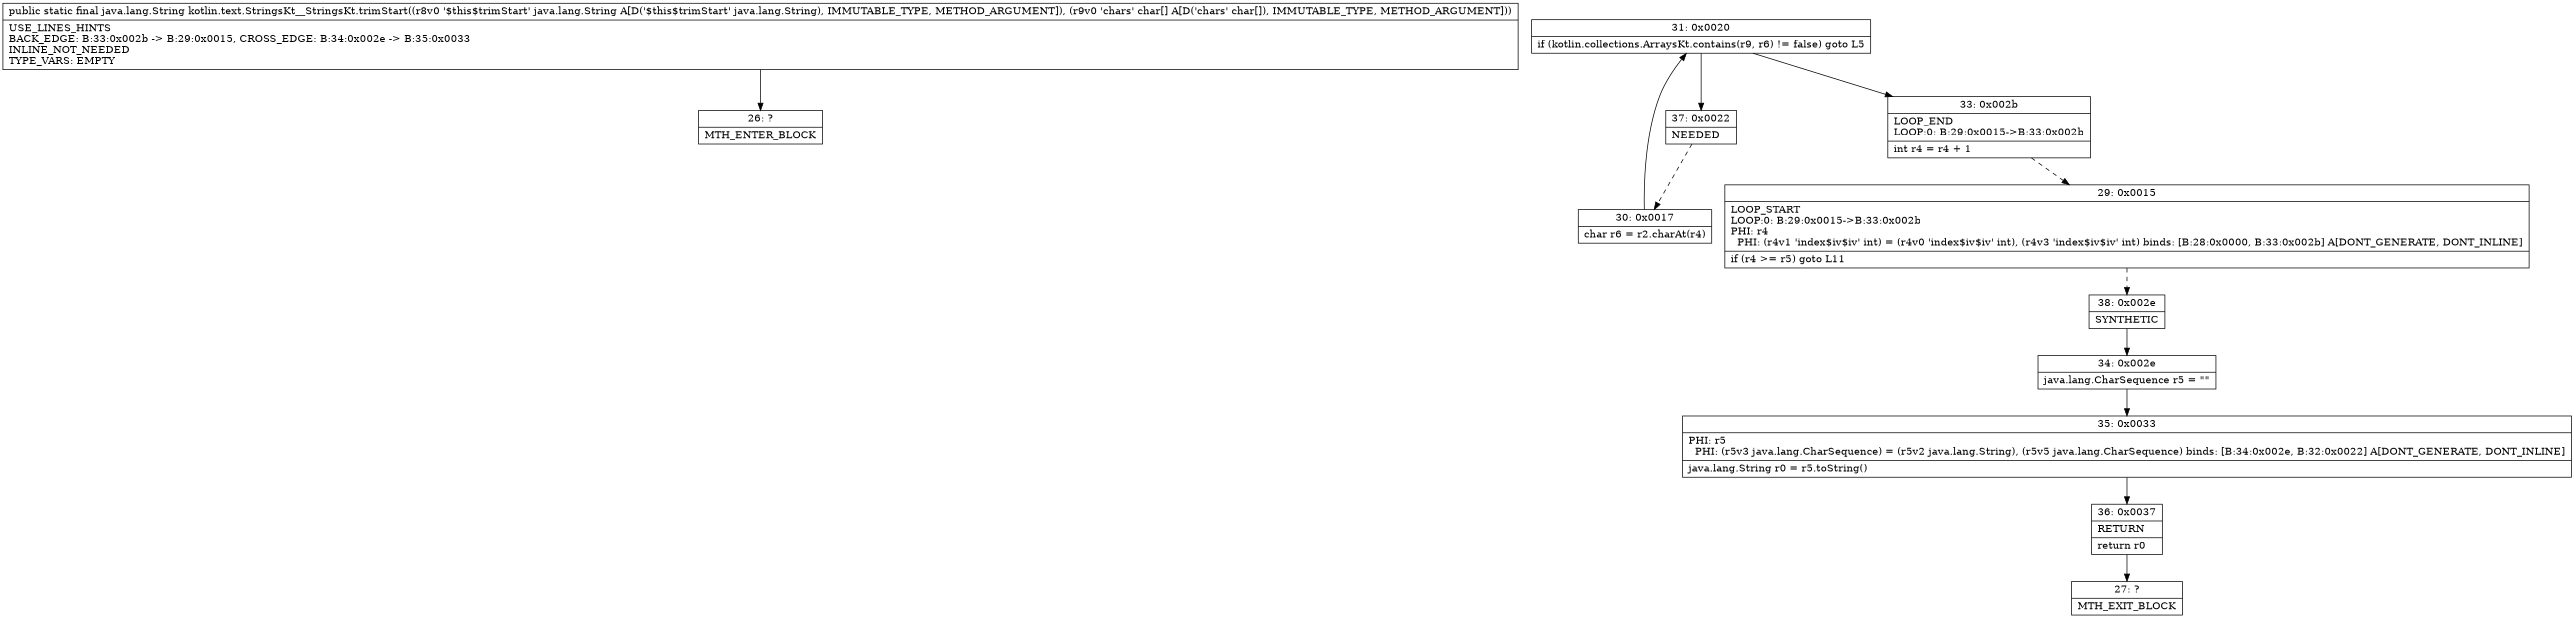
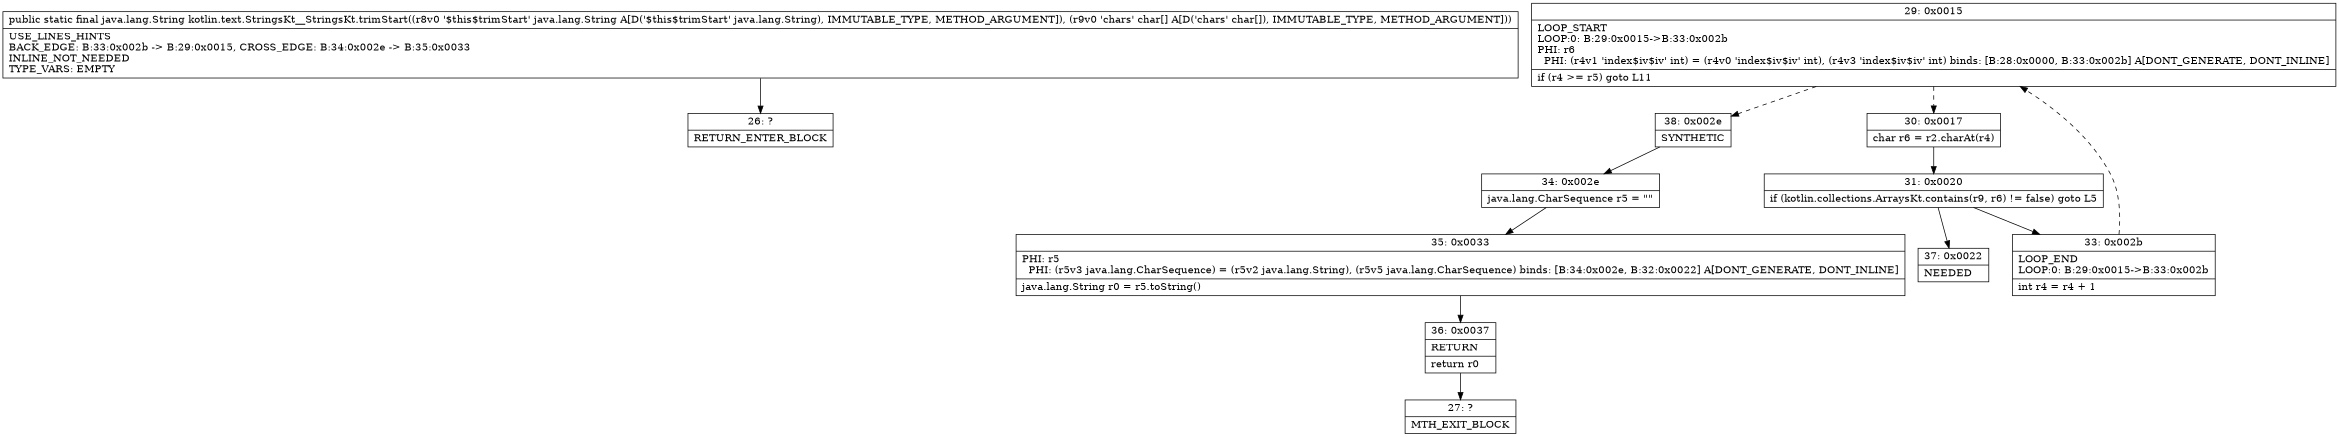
node "26: ?": text "MTH_ENTER_BLOCK" -> "RETURN_ENTER_BLOCK"
edge "37: 0x0022" -> "30: 0x0017": now "29: 0x0015" -> "30: 0x0017"
node "29: 0x0015": text "PHI: r4" -> "PHI: r6"
